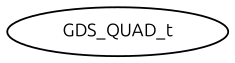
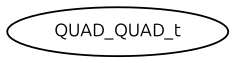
node "GDS_QUAD_t": label "GDS_QUAD_t" -> "QUAD_QUAD_t"
